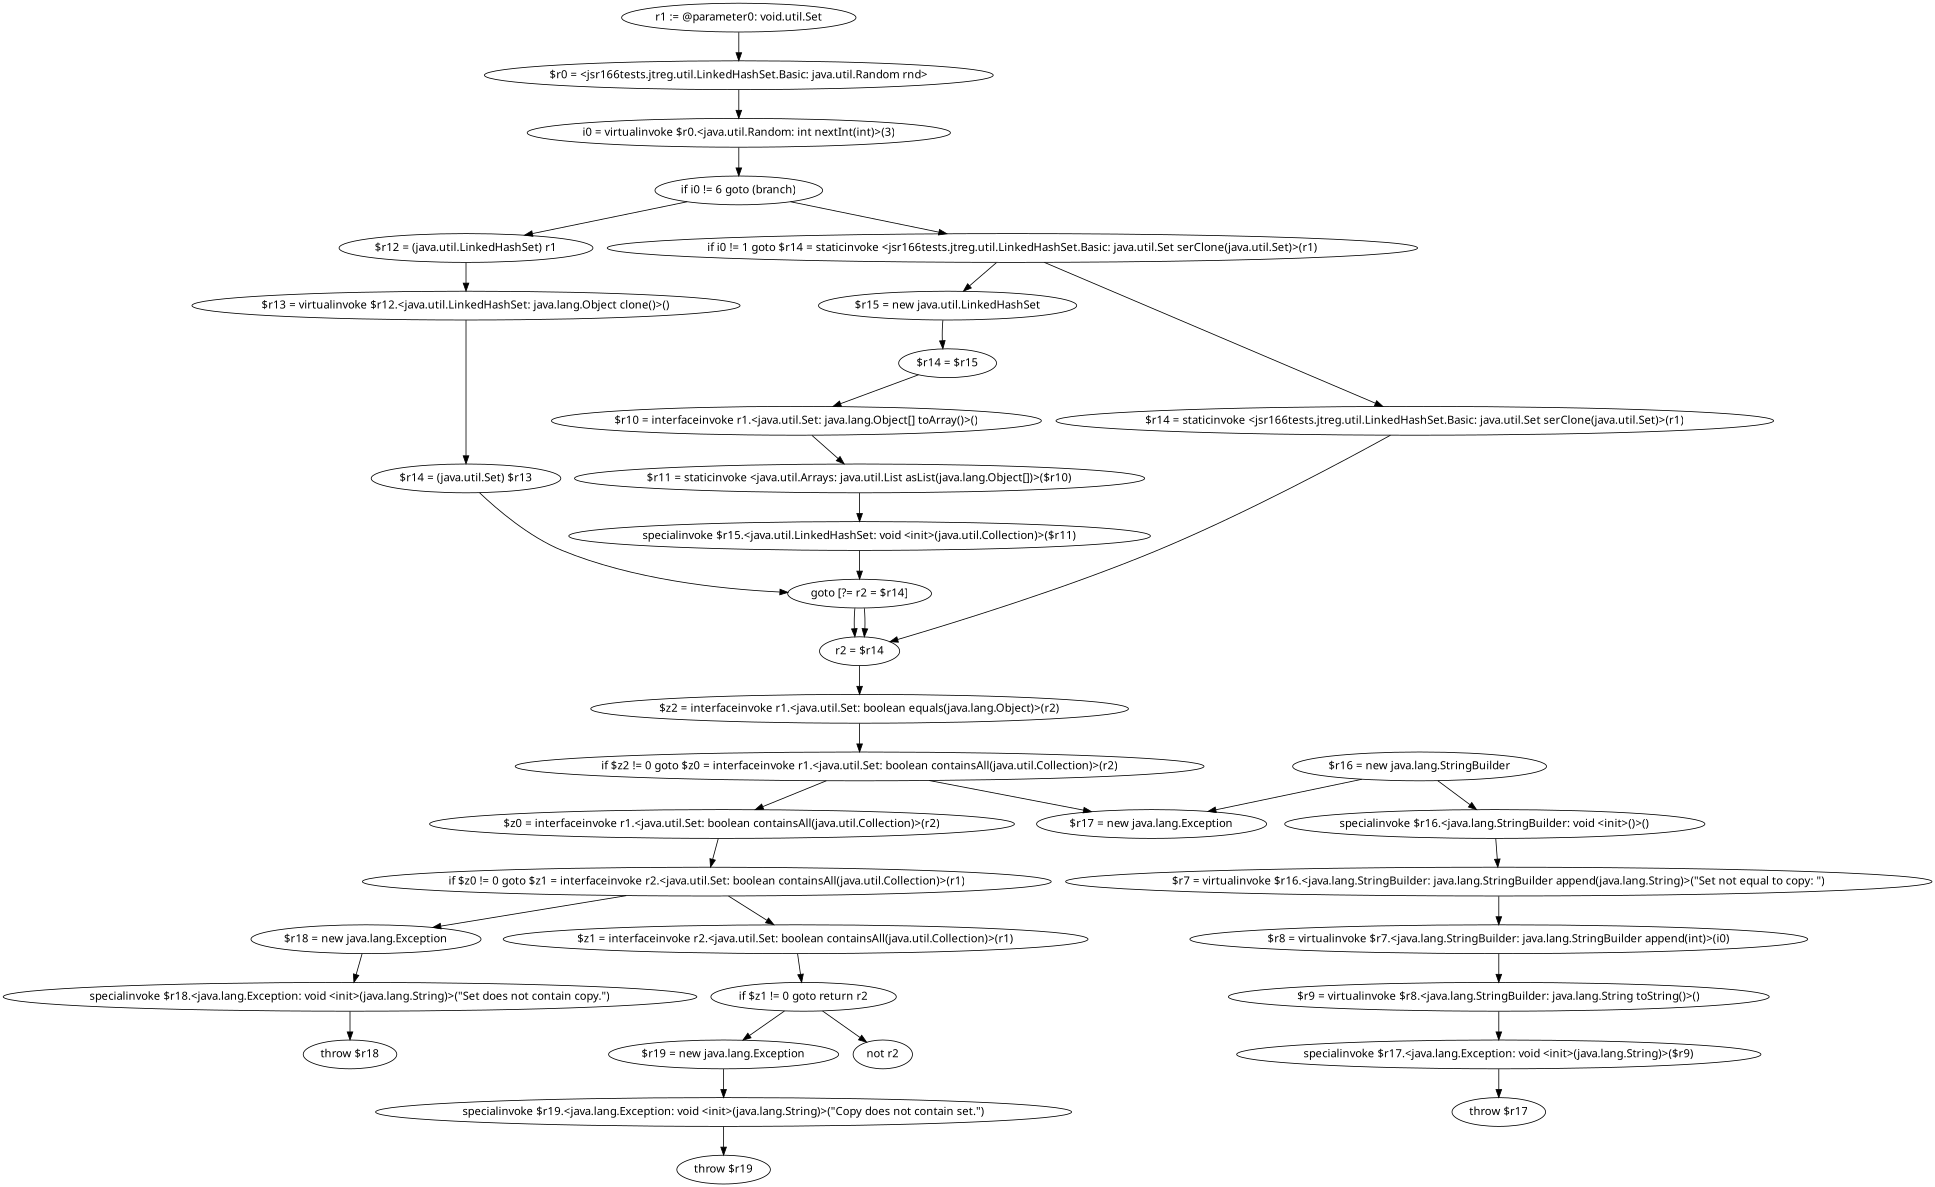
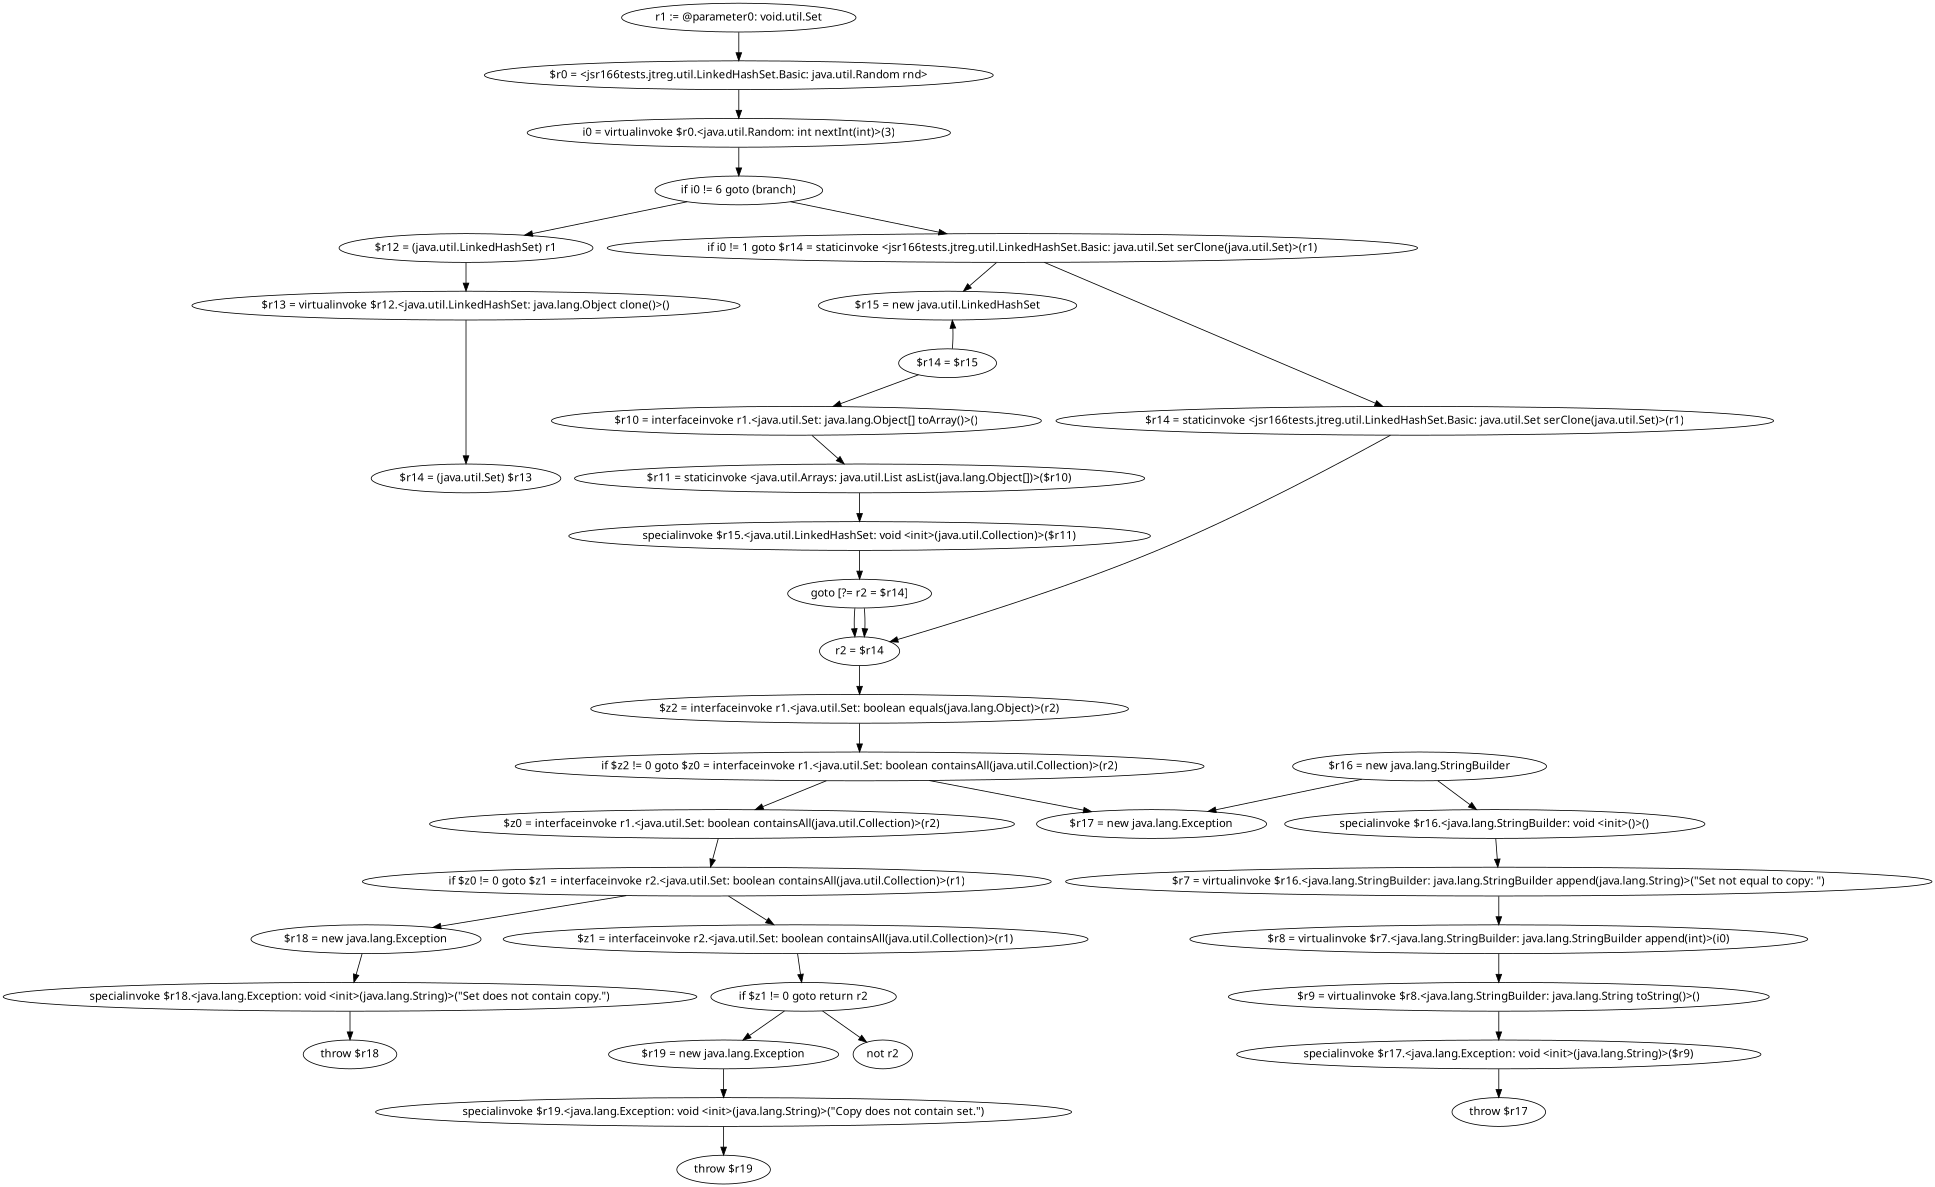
edge "$r15 = new java.util.LinkedHashSet" -> "$r14 = $r15": reversed
edge "$r14 = (java.util.Set) $r13" -> "goto [?= r2 = $r14]": removed
